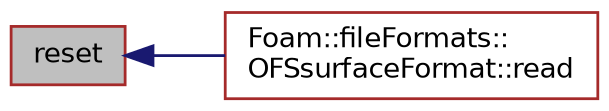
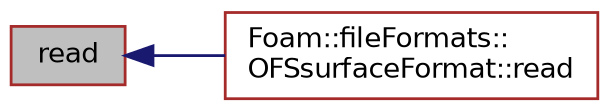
node "reset": label "reset" -> "read"
